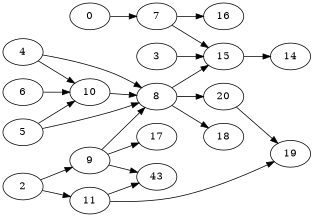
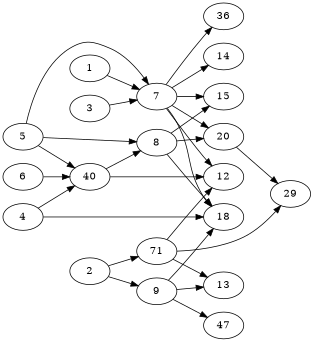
node "0": label "0" -> "1"
node "16": label "16" -> "36"
edge "5" -> "7": added
edge "3" -> "15": now "3" -> "7"
edge "15" -> "14": now "7" -> "14"
edge "4" -> "8": now "4" -> "18"
node "10": label "10" -> "40"
edge "7" -> "20": added
edge "9" -> "8": now "9" -> "18"
node "17": label "17" -> "47"
edge "7" -> "18": added
node "19": label "19" -> "29"
node "43": label "43" -> "13"
node "12": added
node "11": label "11" -> "71"
